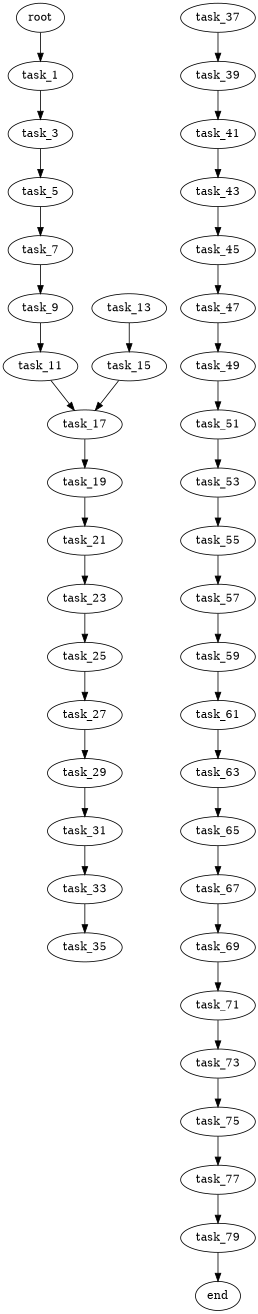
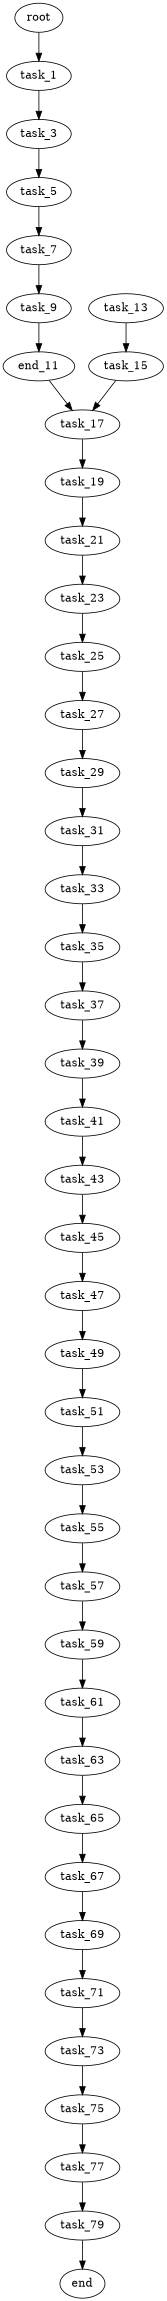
node "task_11": label "task_11" -> "end_11"
edge "task_35" -> "task_37": added
